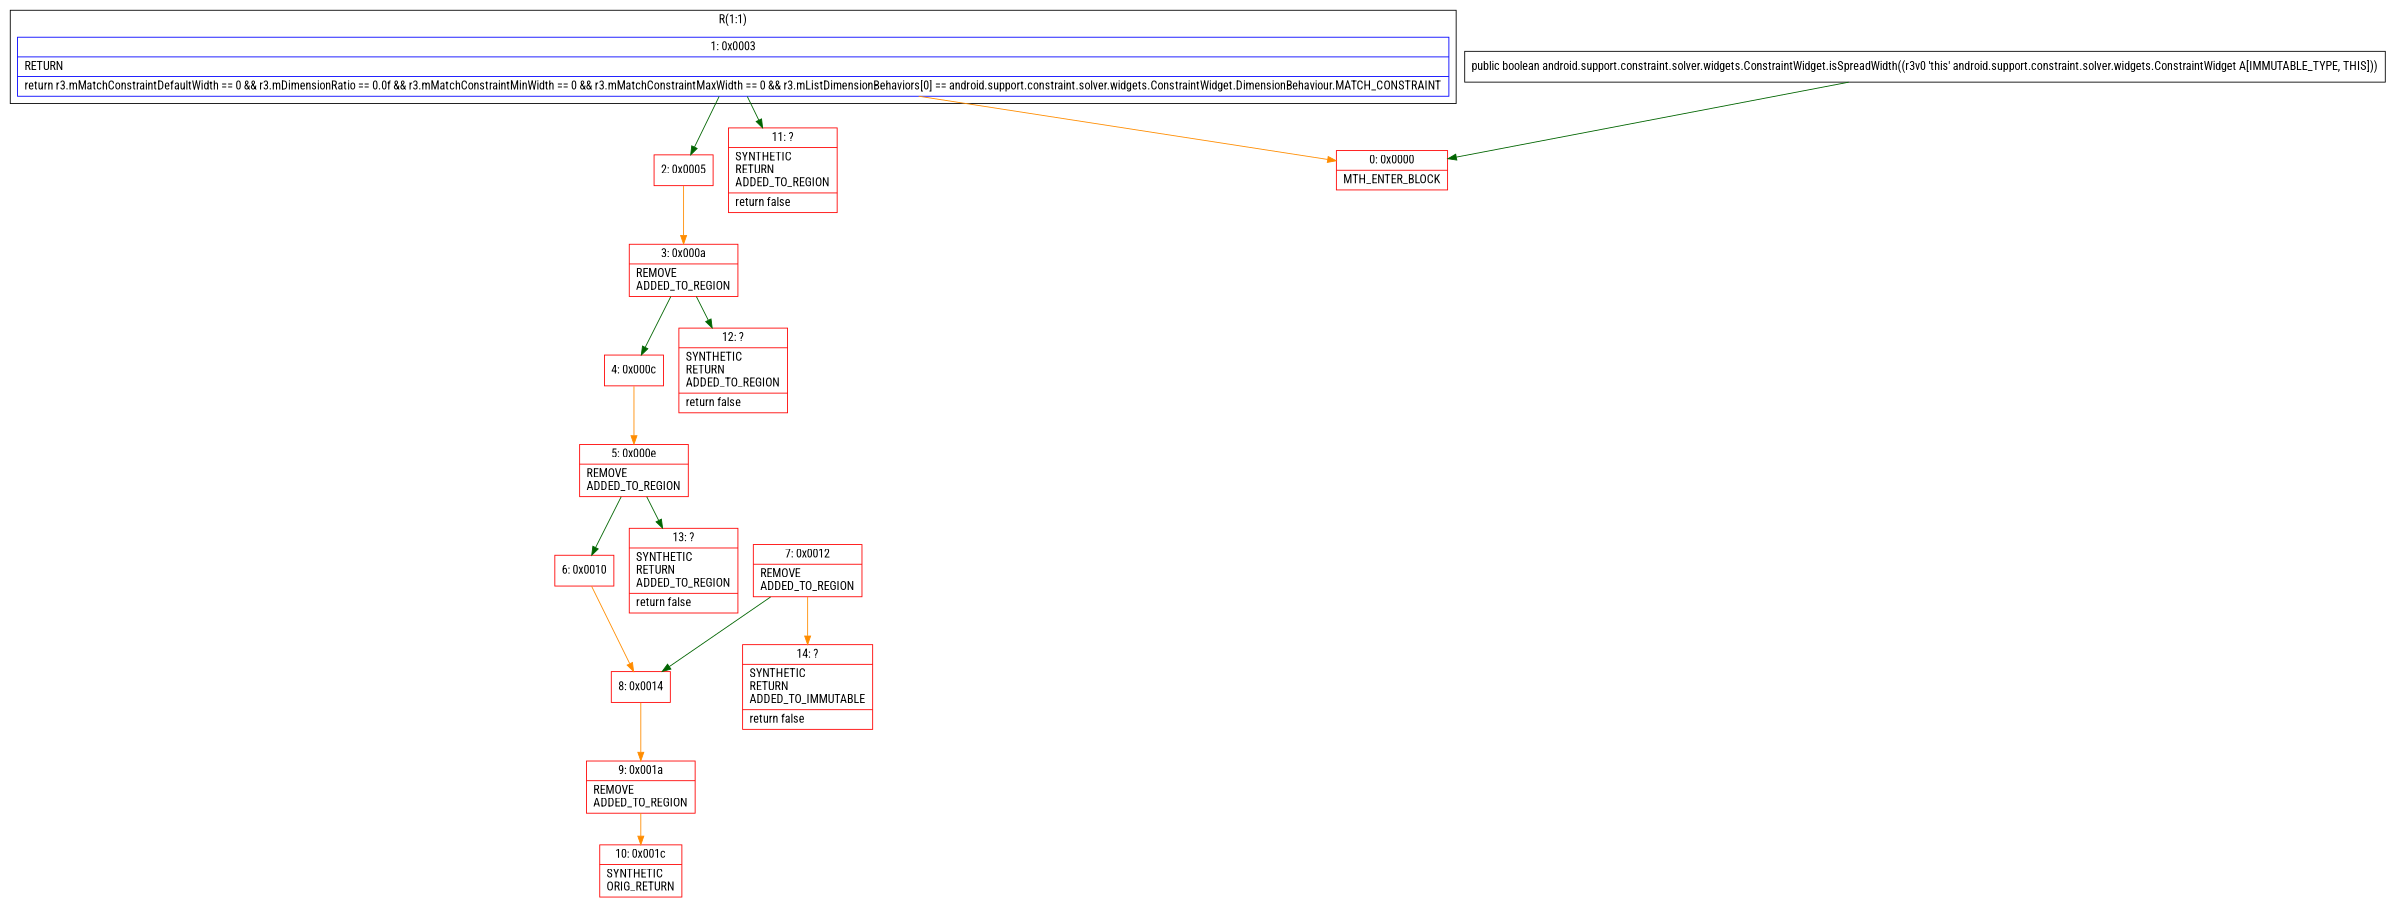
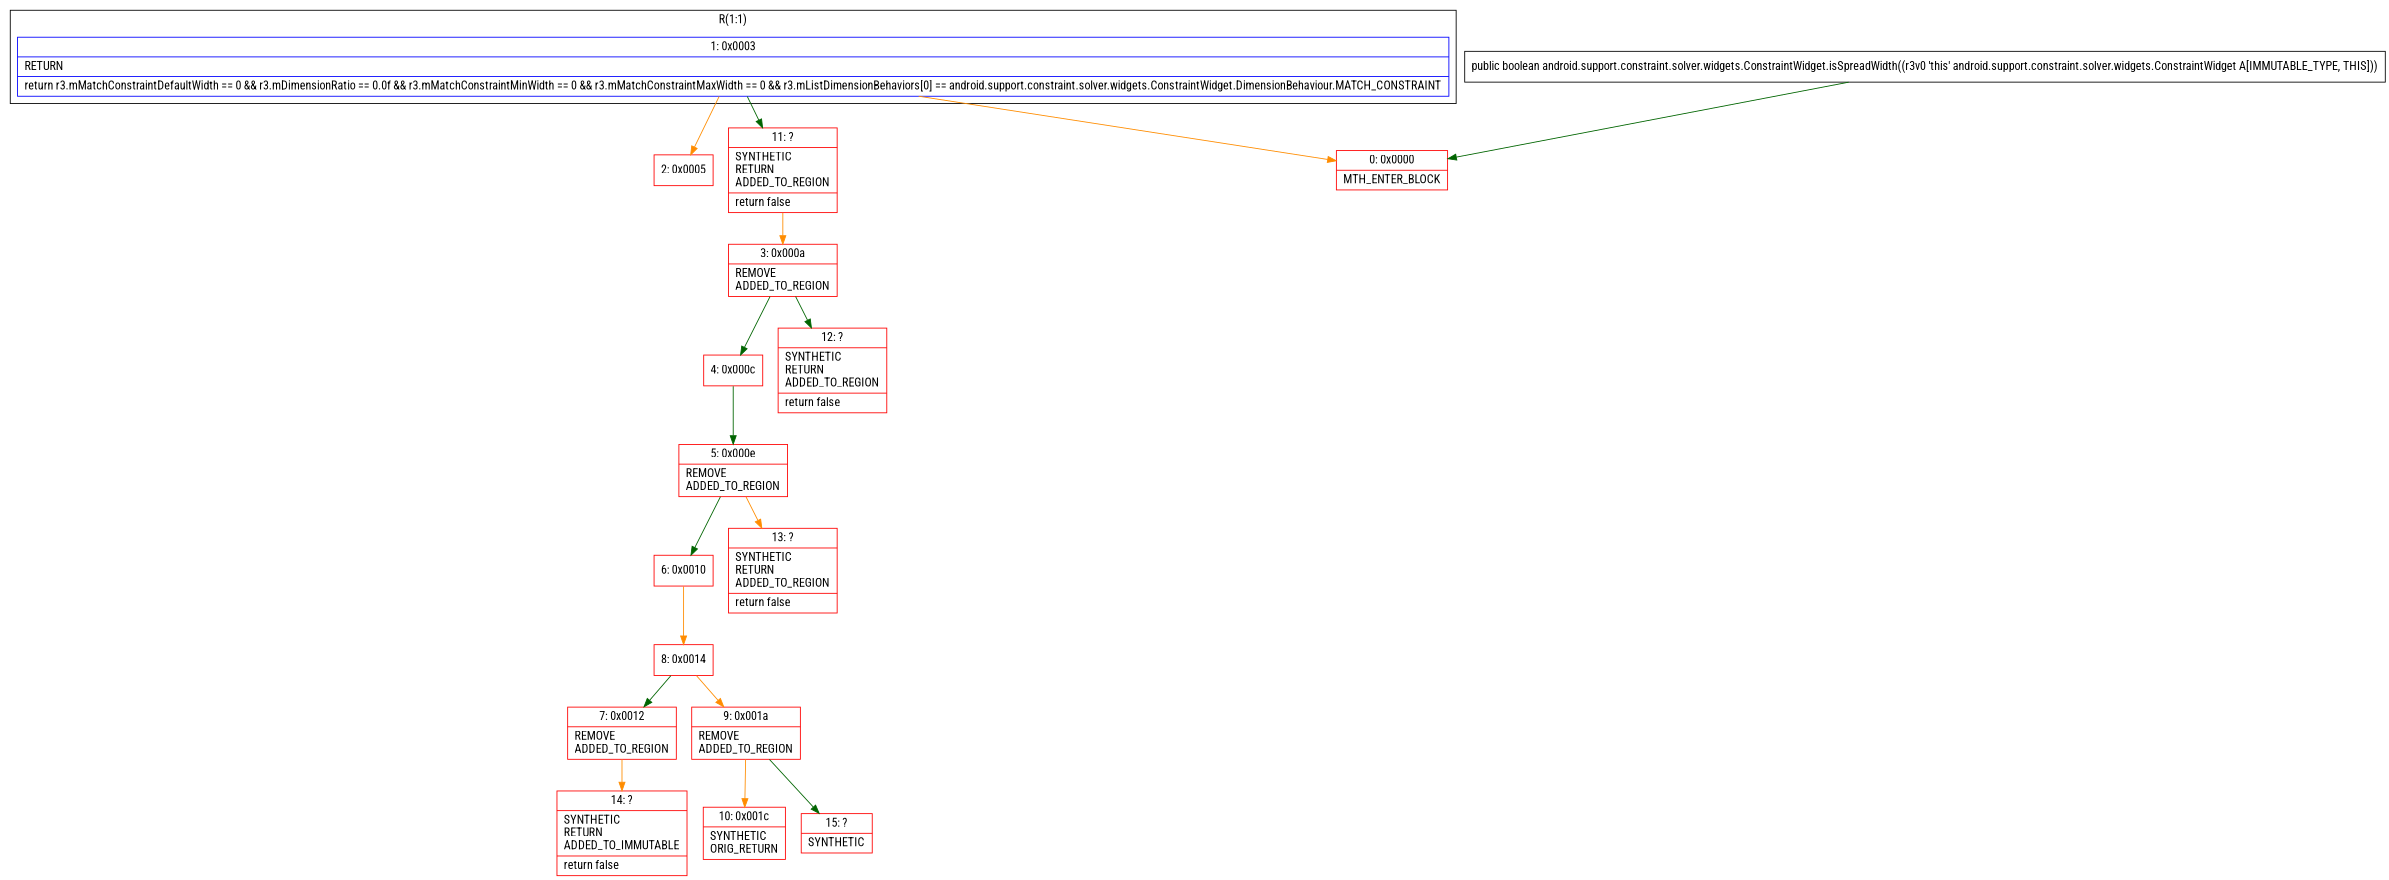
edge "1: 0x0003" -> "2: 0x0005": color darkgreen -> darkorange
edge "2: 0x0005" -> "3: 0x000a": now "11: ?" -> "3: 0x000a"
edge "4: 0x000c" -> "5: 0x000e": color darkorange -> darkgreen
edge "5: 0x000e" -> "13: ?": color darkgreen -> darkorange
edge "7: 0x0012" -> "8: 0x0014": reversed
node "15: ?": added
